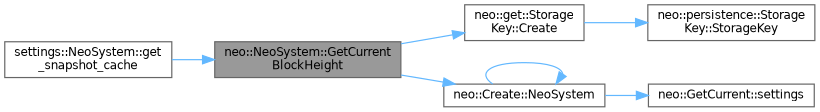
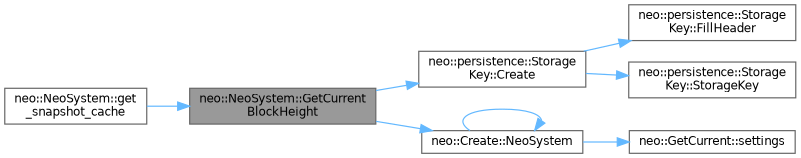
node "neo::get::Storage Key::Create": label "neo::get::Storage Key::Create" -> "neo::persistence::Storage Key::Create"
node "neo::persistence::Storage Key::FillHeader": added
node "settings::NeoSystem::get _snapshot_cache": label "settings::NeoSystem::get _snapshot_cache" -> "neo::NeoSystem::get _snapshot_cache"
